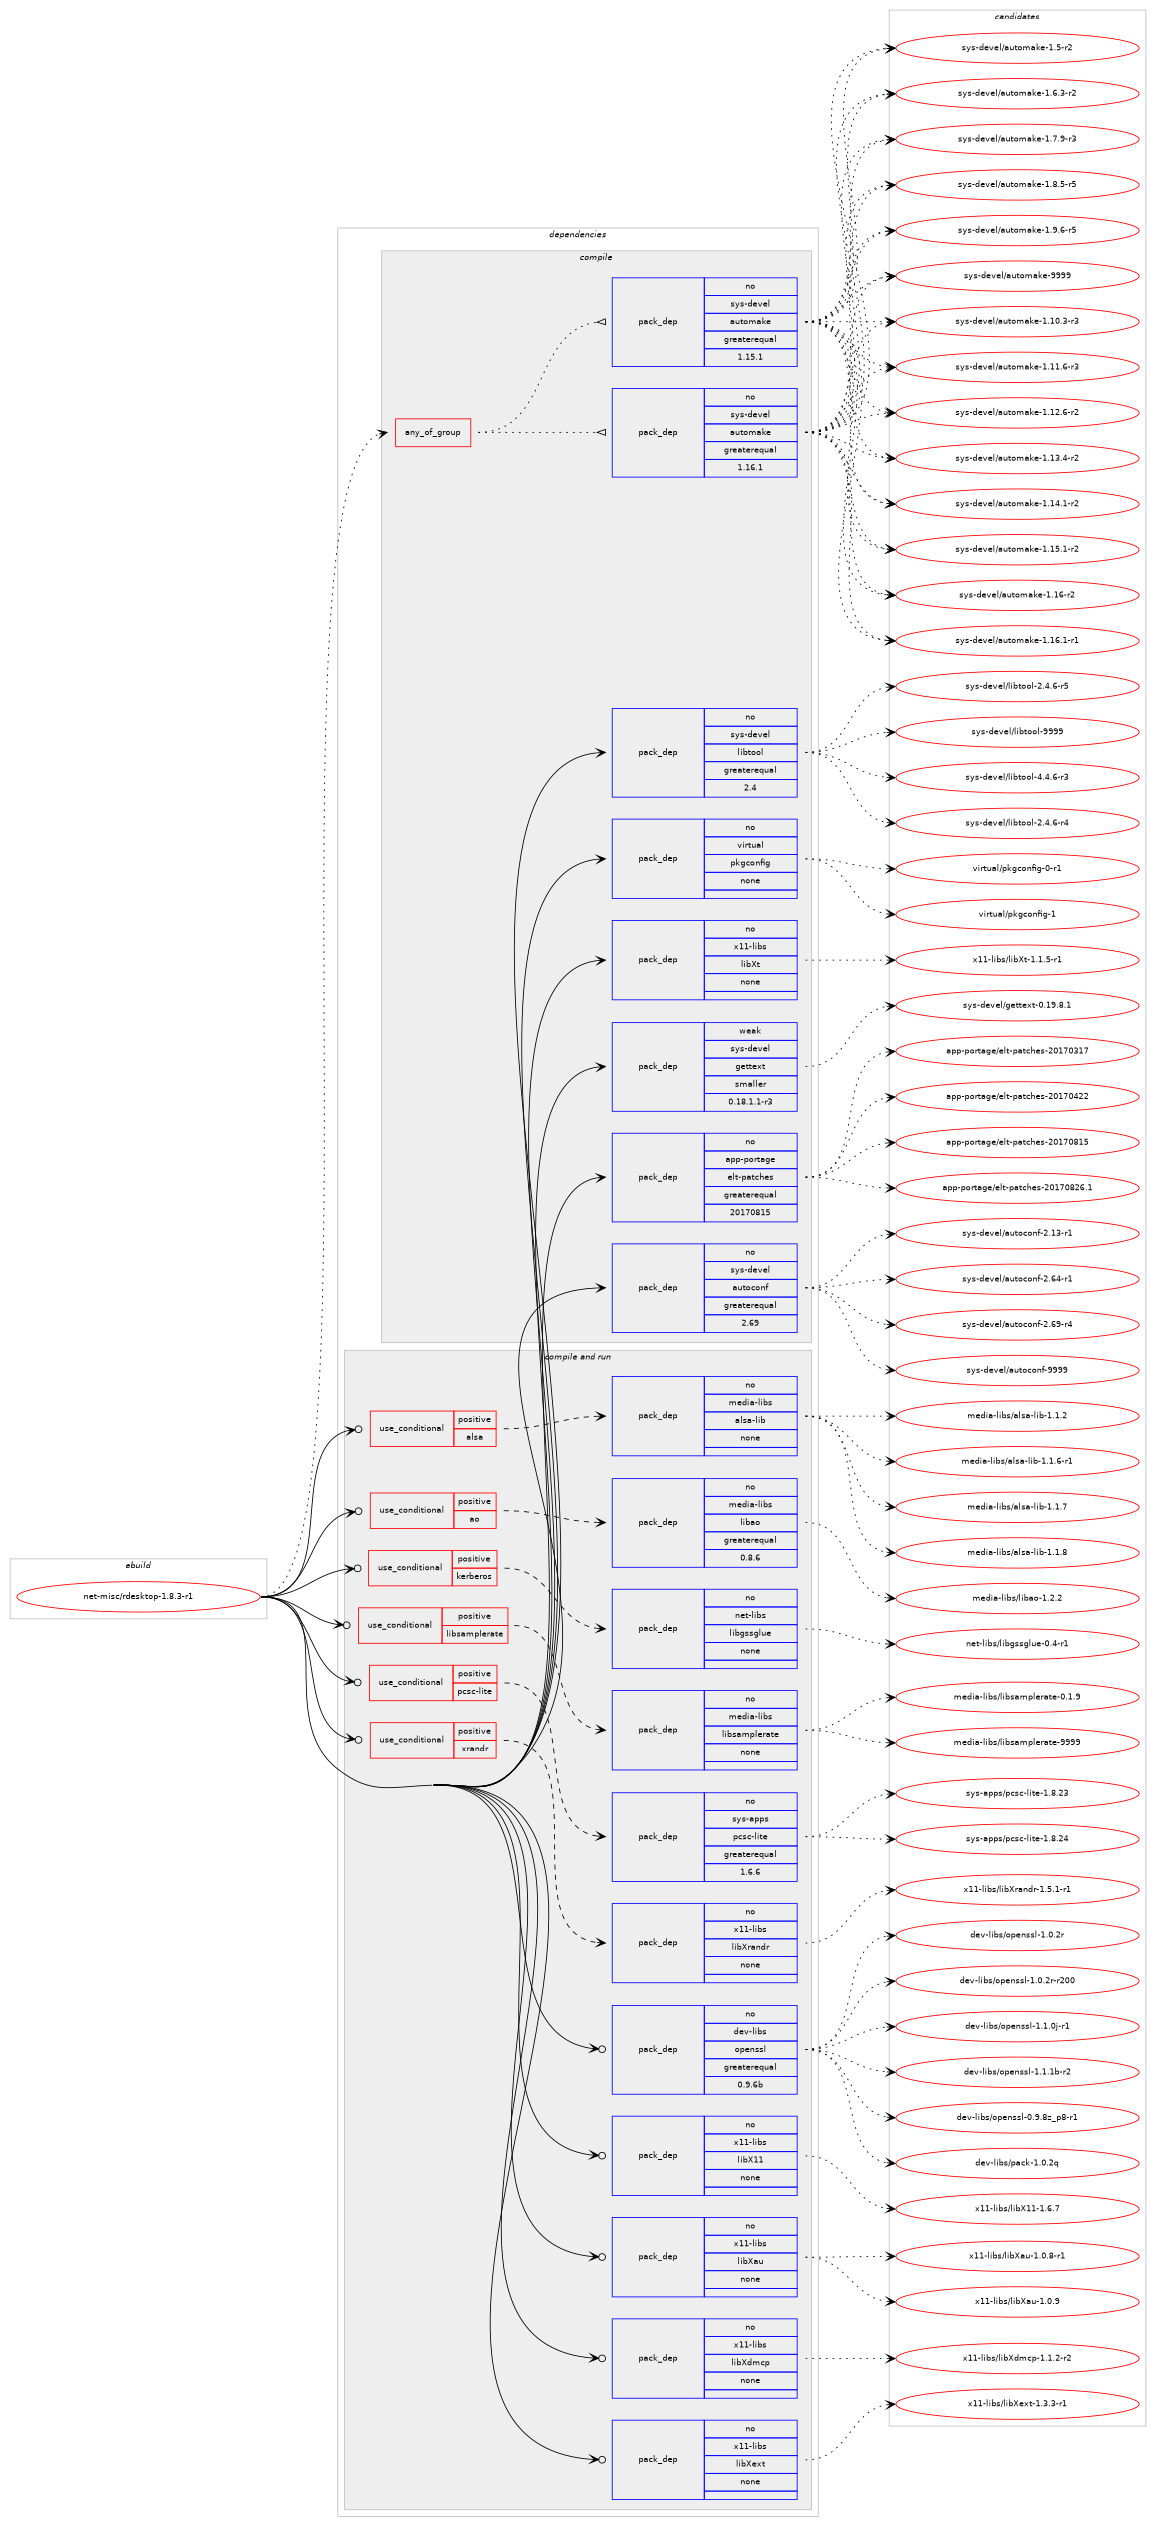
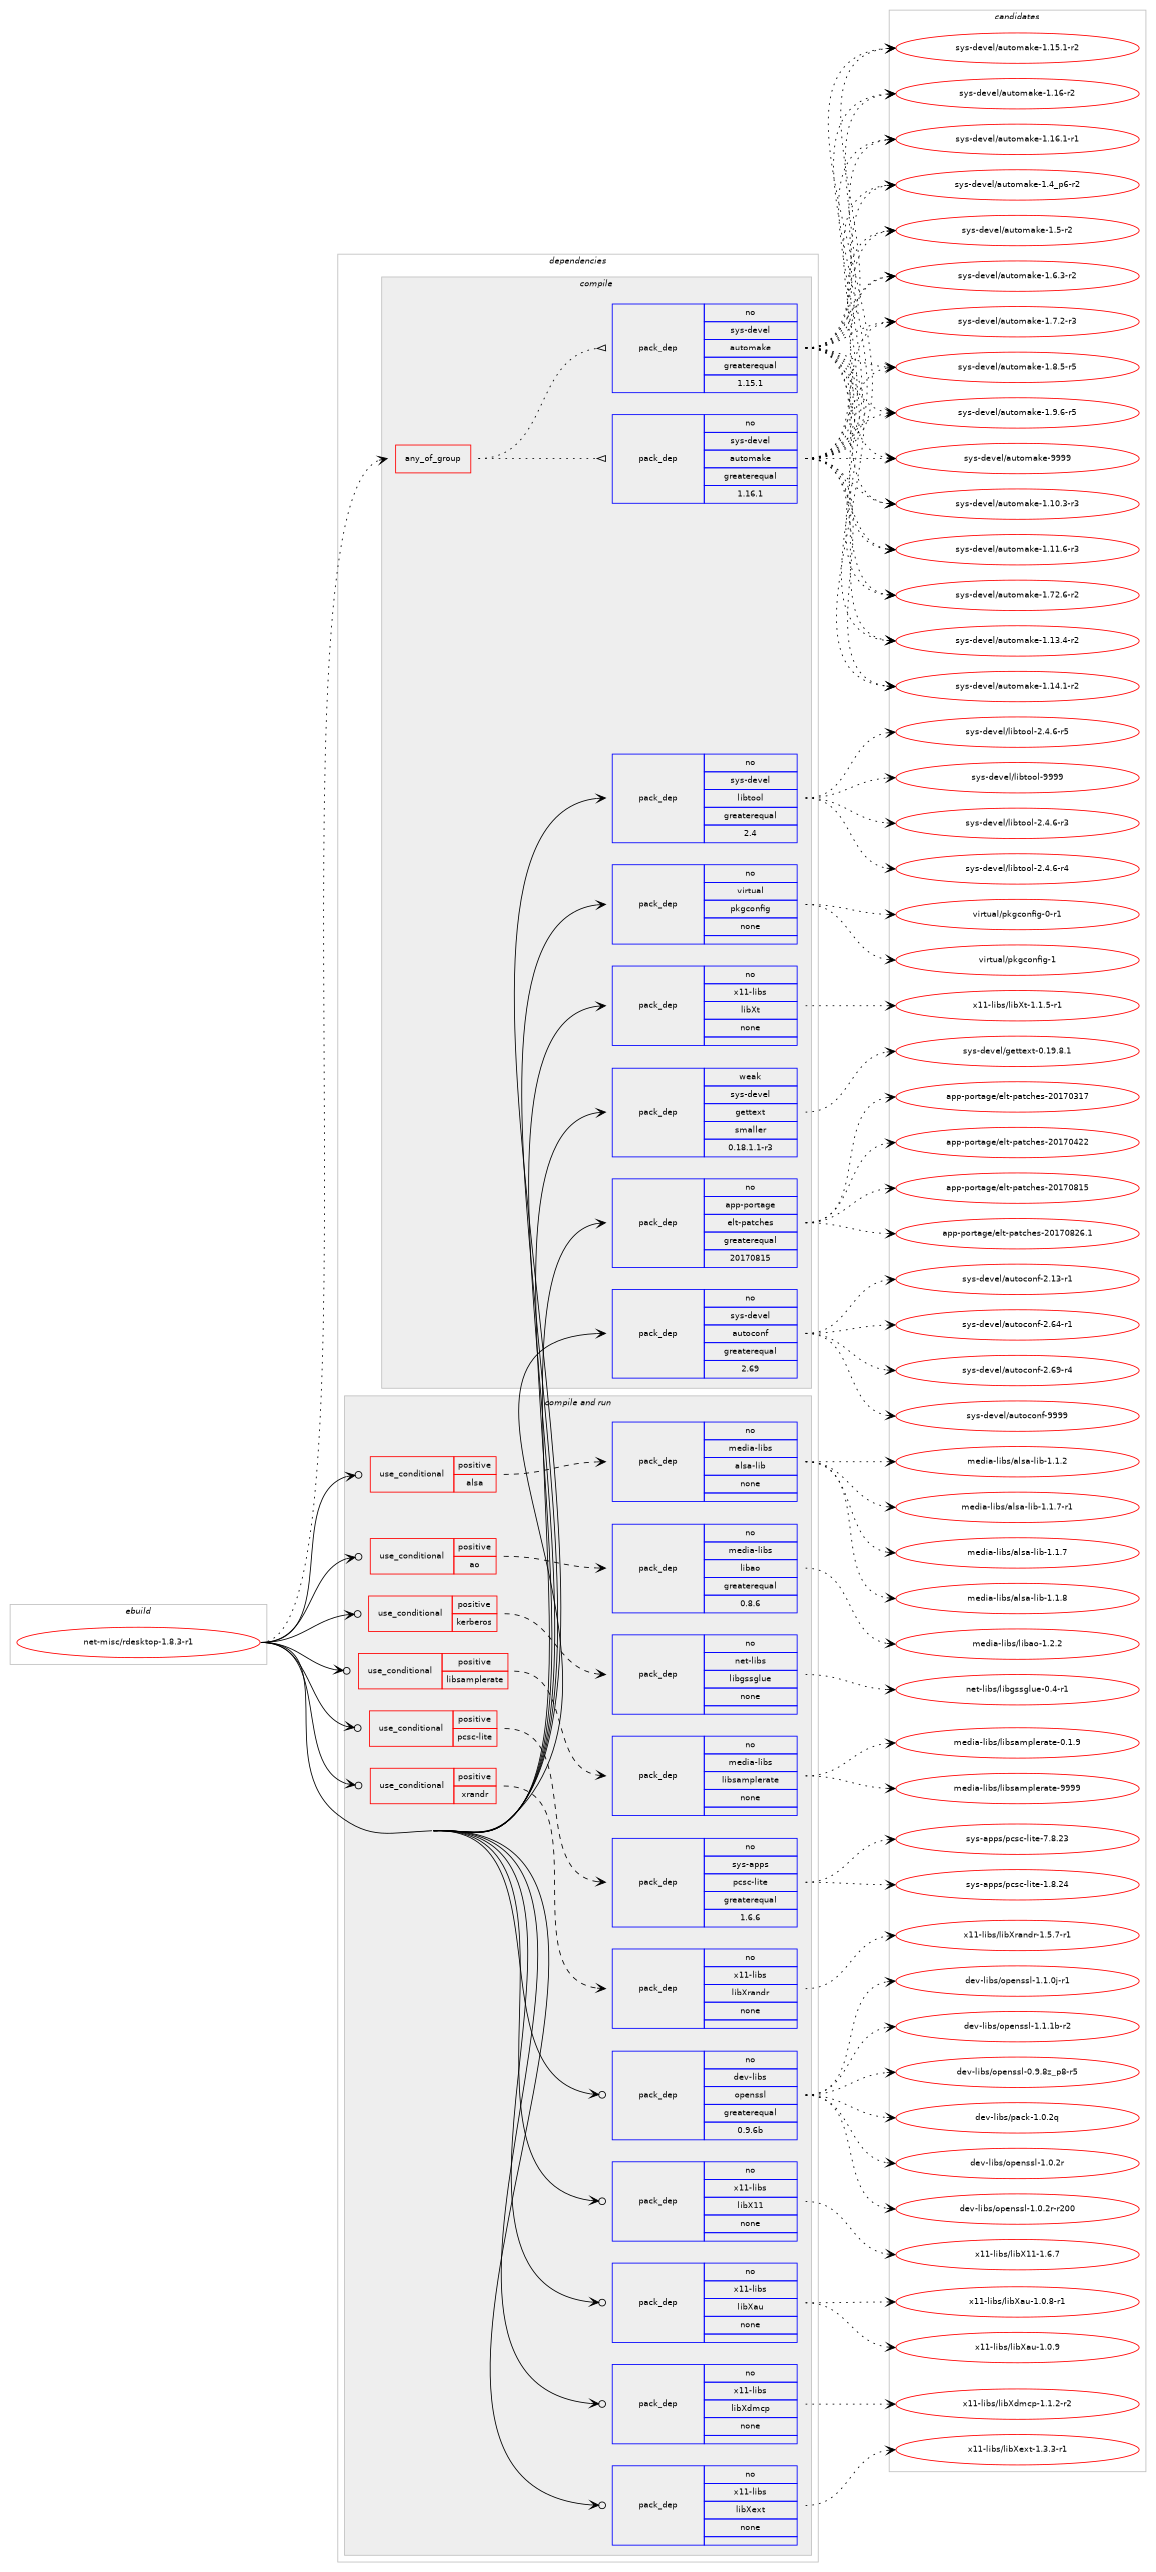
node "sys-devel/automake-1.7.9-r3": label "sys-devel/automake-1.7.9-r3" -> "sys-devel/automake-1.7.2-r3"
node "sys-devel/automake-1.4_p6-r2": added
node "sys-devel/automake-1.12.6-r2": label "sys-devel/automake-1.12.6-r2" -> "sys-devel/automake-1.72.6-r2"
node "sys-devel/libtool-4.4.6-r3": label "sys-devel/libtool-4.4.6-r3" -> "sys-devel/libtool-2.4.6-r3"
node "media-libs/alsa-lib-1.1.6-r1": label "media-libs/alsa-lib-1.1.6-r1" -> "media-libs/alsa-lib-1.1.7-r1"
node "sys-apps/pcsc-lite-1.8.23": label "sys-apps/pcsc-lite-1.8.23" -> "sys-apps/pcsc-lite-7.8.23"
node "x11-libs/libXrandr-1.5.1-r1": label "x11-libs/libXrandr-1.5.1-r1" -> "x11-libs/libXrandr-1.5.7-r1"
node "dev-libs/openssl-0.9.8z_p8-r1": label "dev-libs/openssl-0.9.8z_p8-r1" -> "dev-libs/openssl-0.9.8z_p8-r5"
